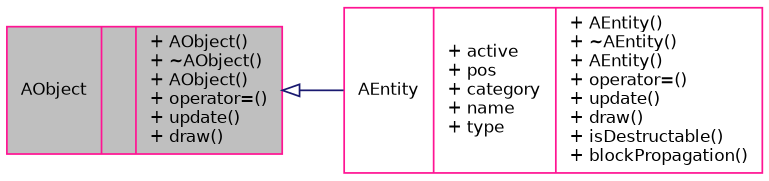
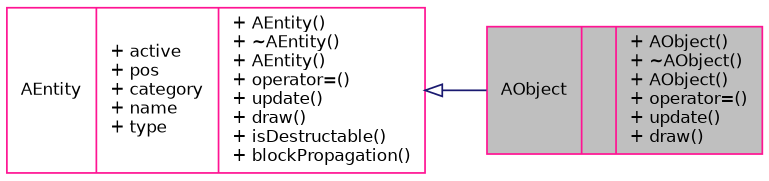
edge "AEntity" -> "AObject": reversed
